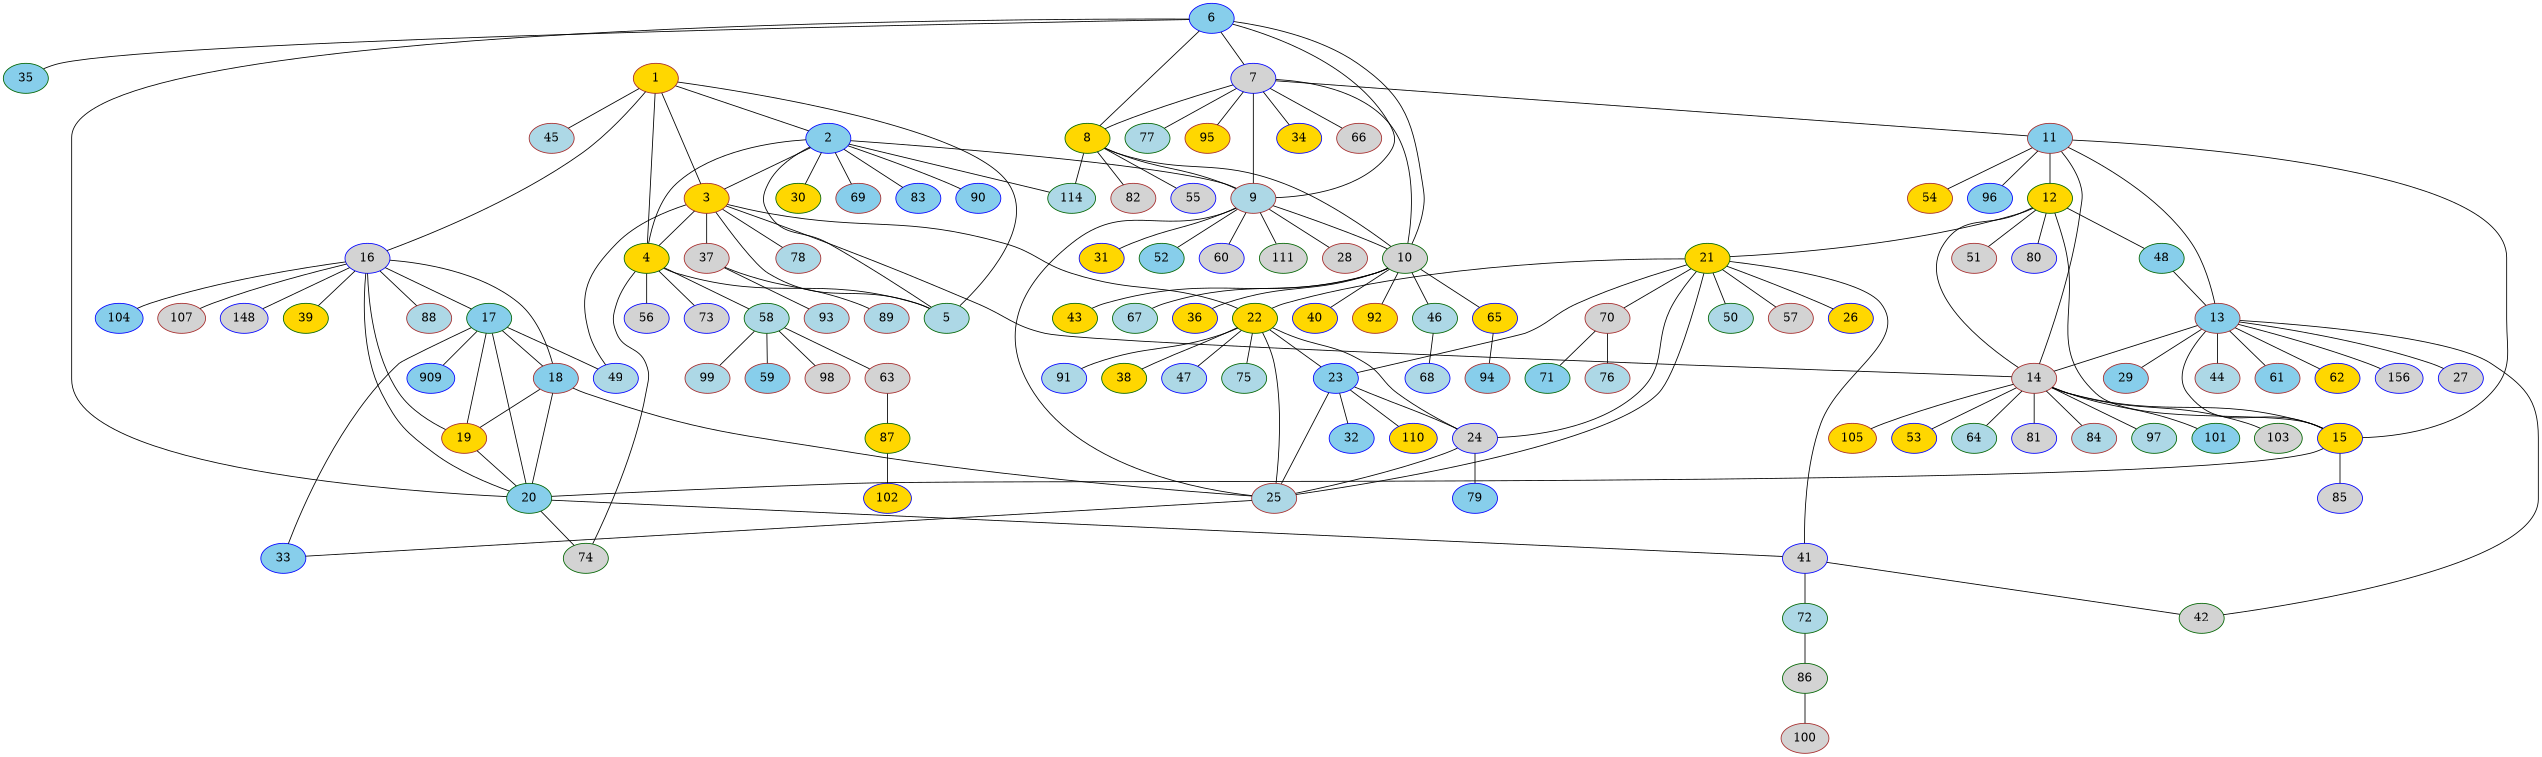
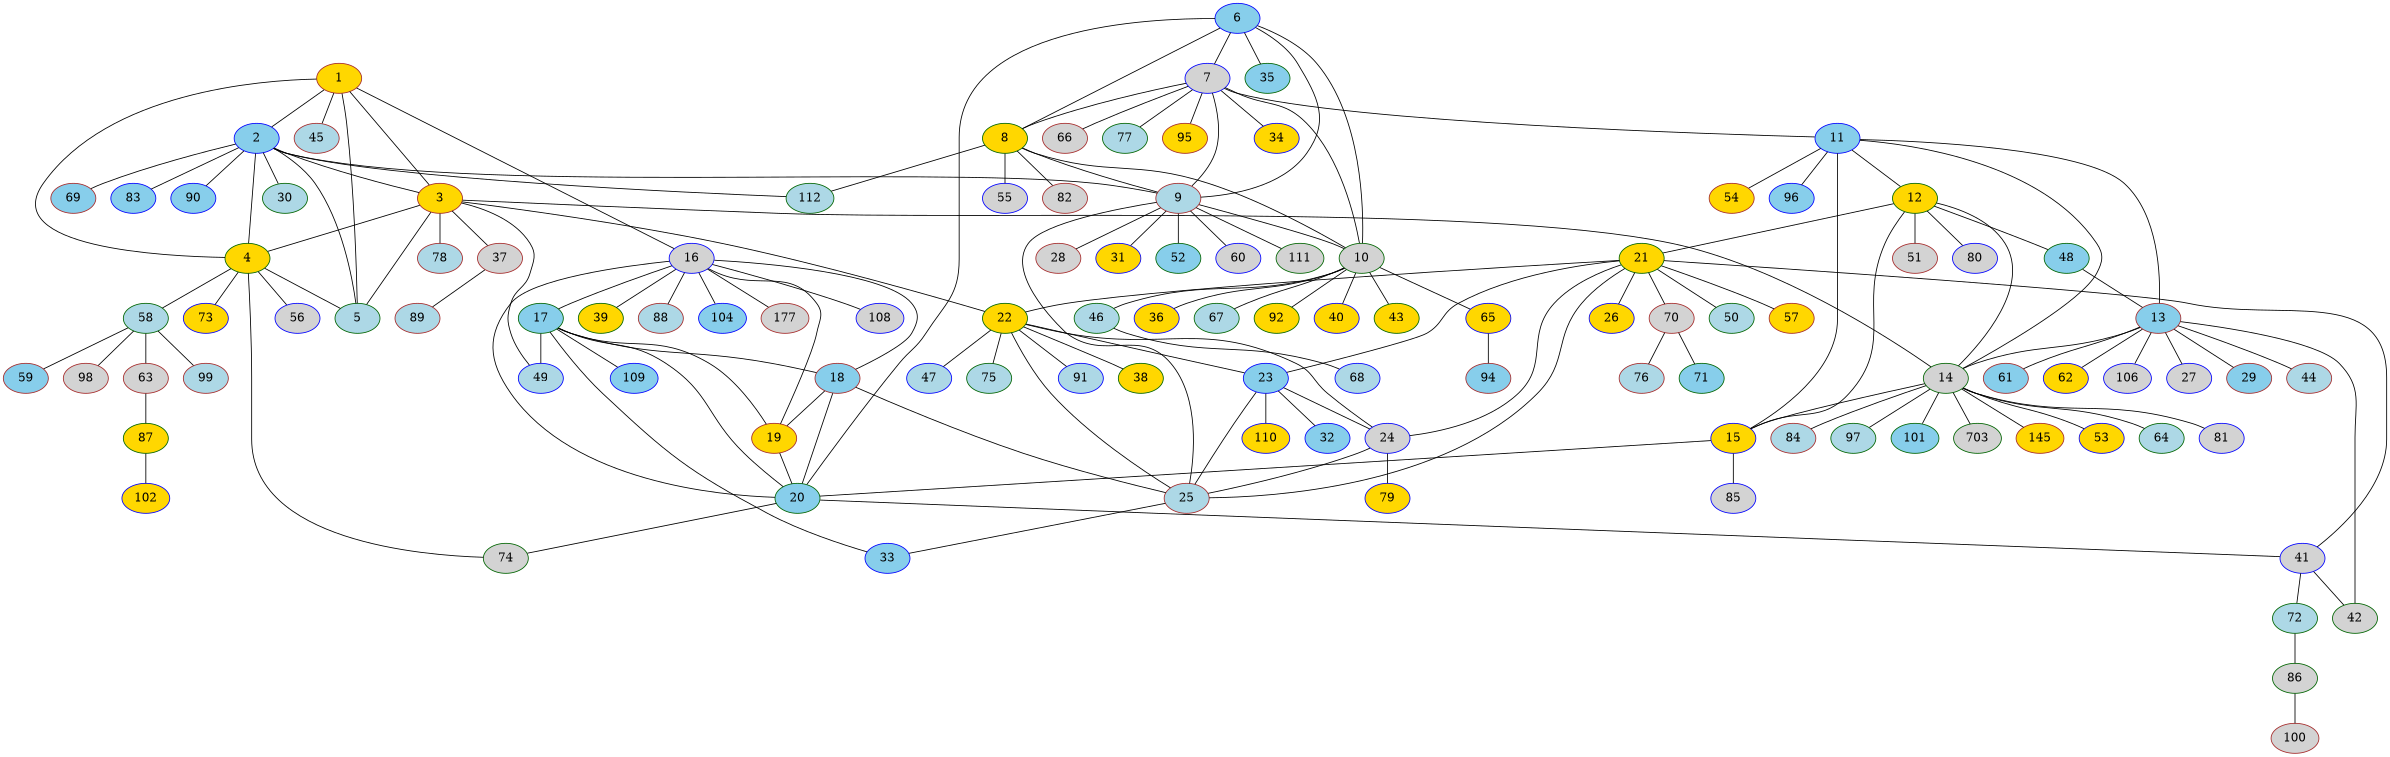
node "11": color brown -> blue
node "30": fillcolor gold -> lightblue
node "114": label "114" -> "112"
node "107": label "107" -> "177"
node "148": label "148" -> "108"
node "73": fillcolor lightgrey -> gold
node "93": removed
node "92": color brown -> darkgreen
node "57": fillcolor lightgrey -> gold
node "909": label "909" -> "109"
node "14": color brown -> darkgreen
node "156": label "156" -> "106"
edge "13" -- "15": removed
node "105": label "105" -> "145"
node "103": label "103" -> "703"
node "79": fillcolor skyblue -> gold
